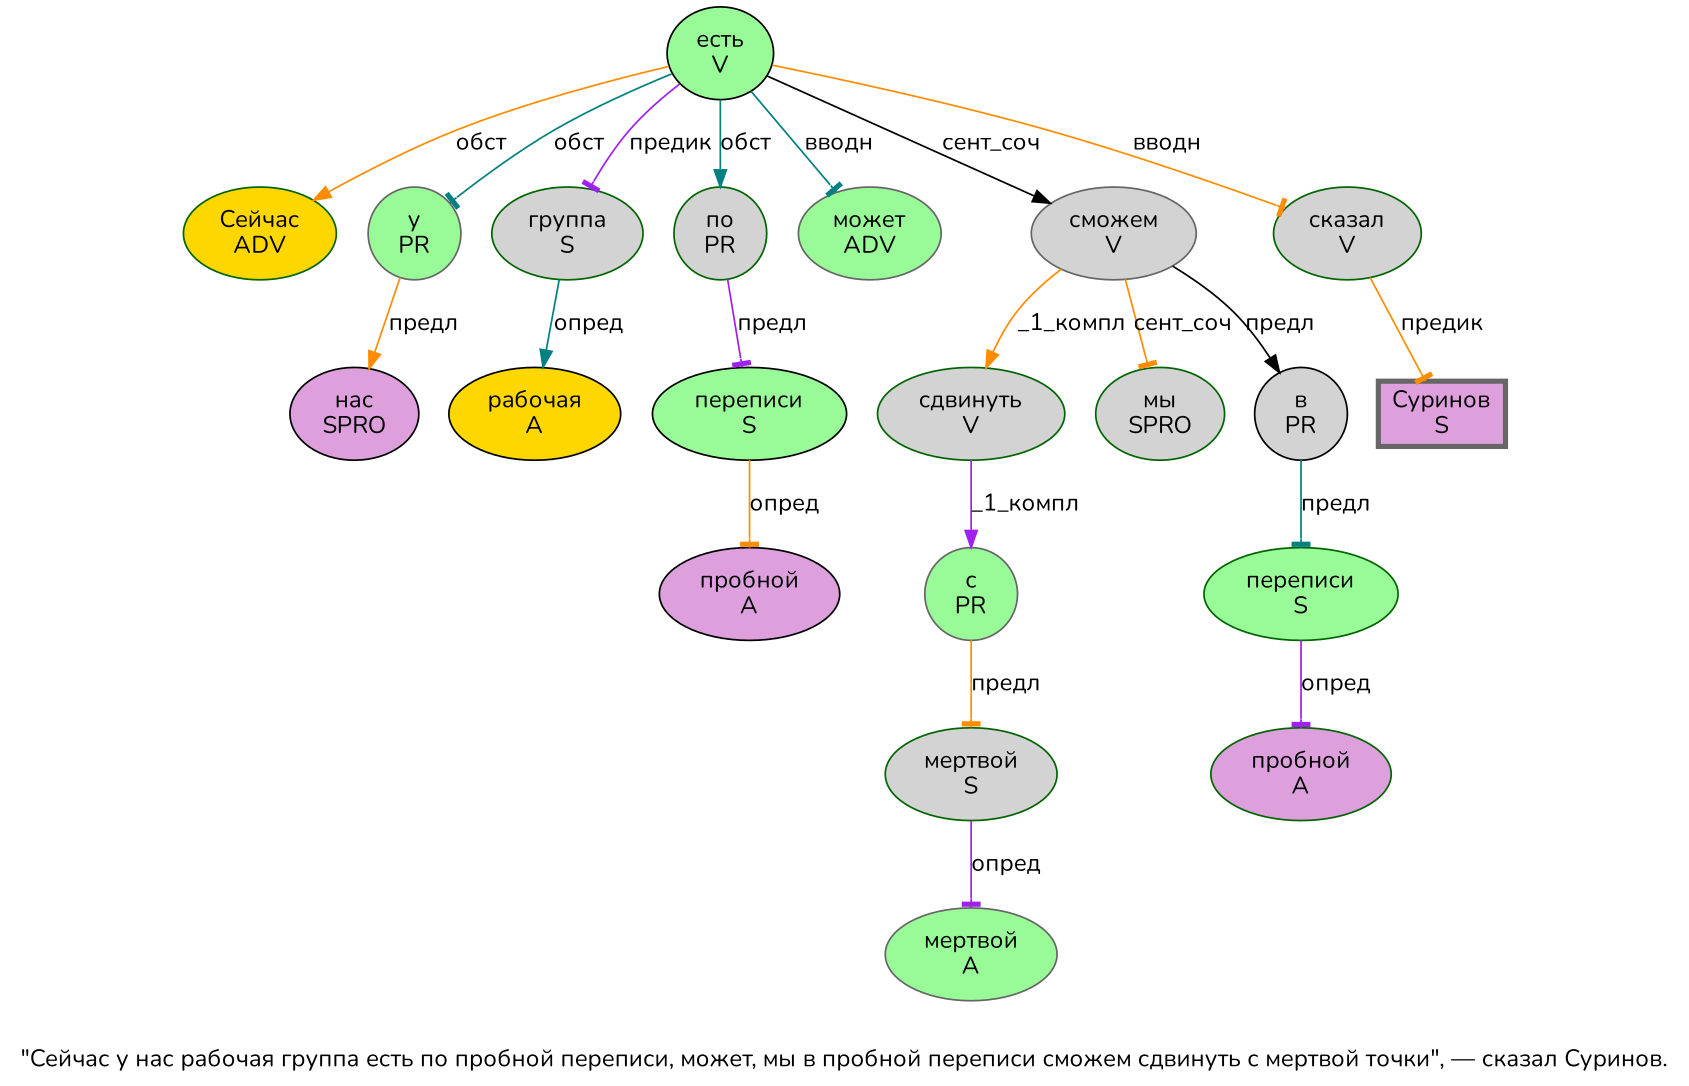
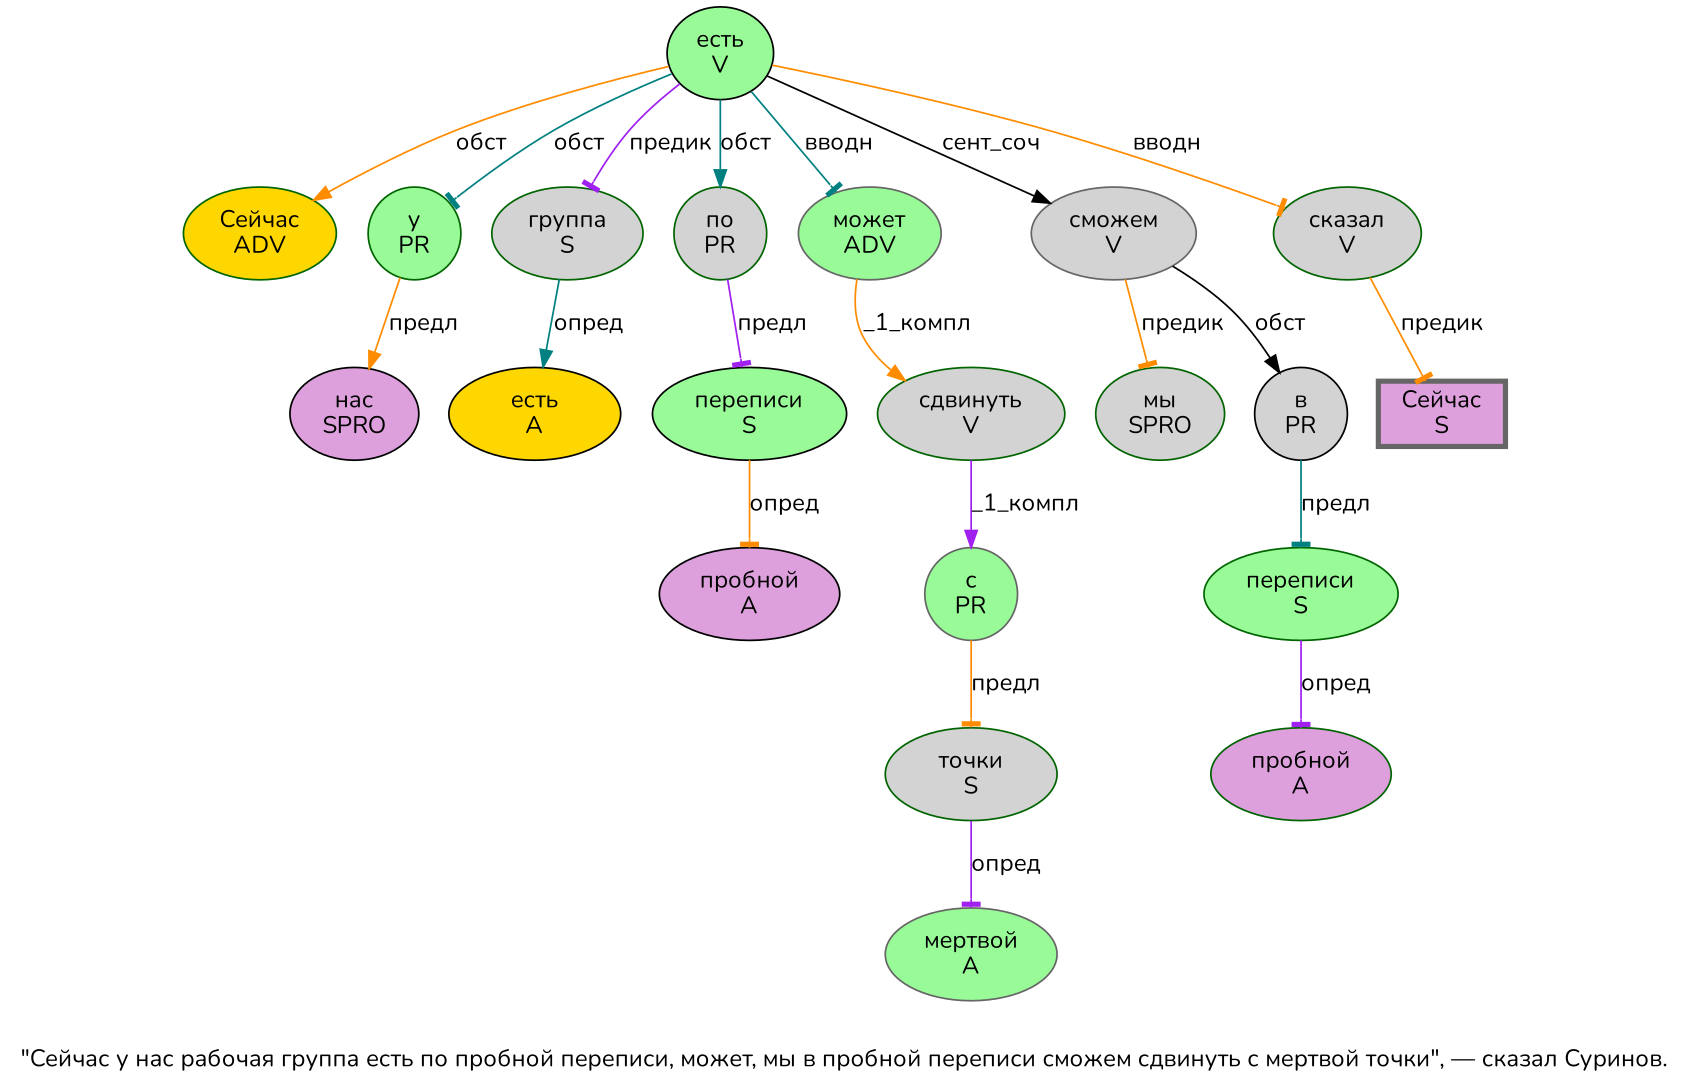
node "у PR": color gray40 -> darkgreen
edge "сможем V" -> "сдвинуть V": now "может ADV" -> "сдвинуть V"
edge "сможем V" -> "мы SPRO": label "сент_соч" -> "предик"
edge "сможем V" -> "в PR": label "предл" -> "обст"
node "рабочая A": label "рабочая A" -> "есть A"
node "Суринов S": label "Суринов S" -> "Сейчас S"
node "мертвой S": label "мертвой S" -> "точки S"
